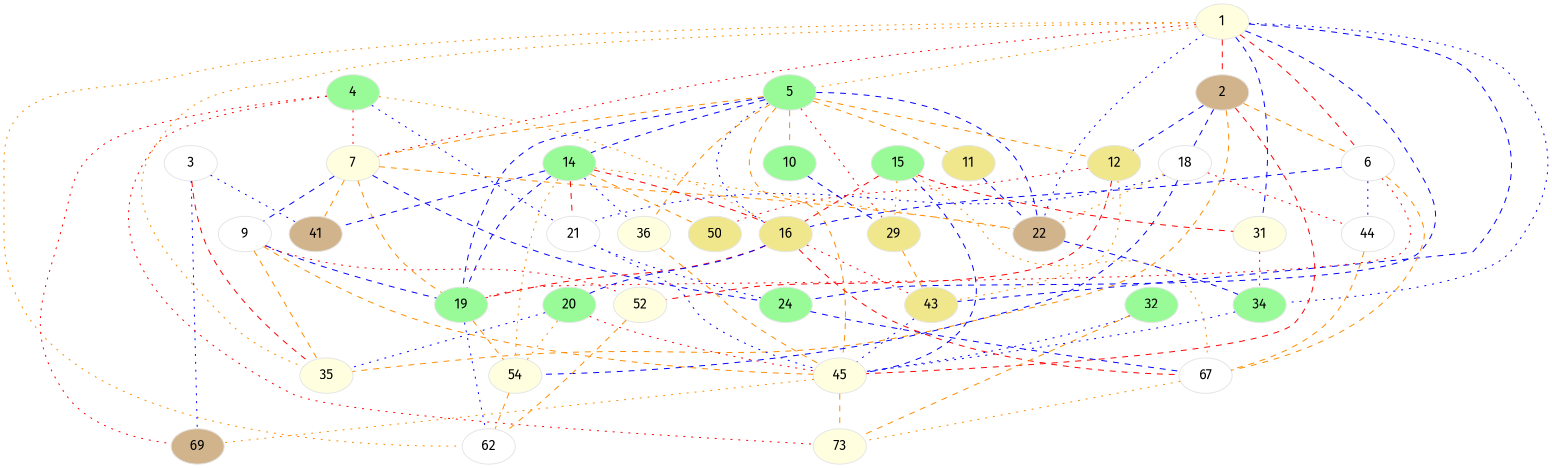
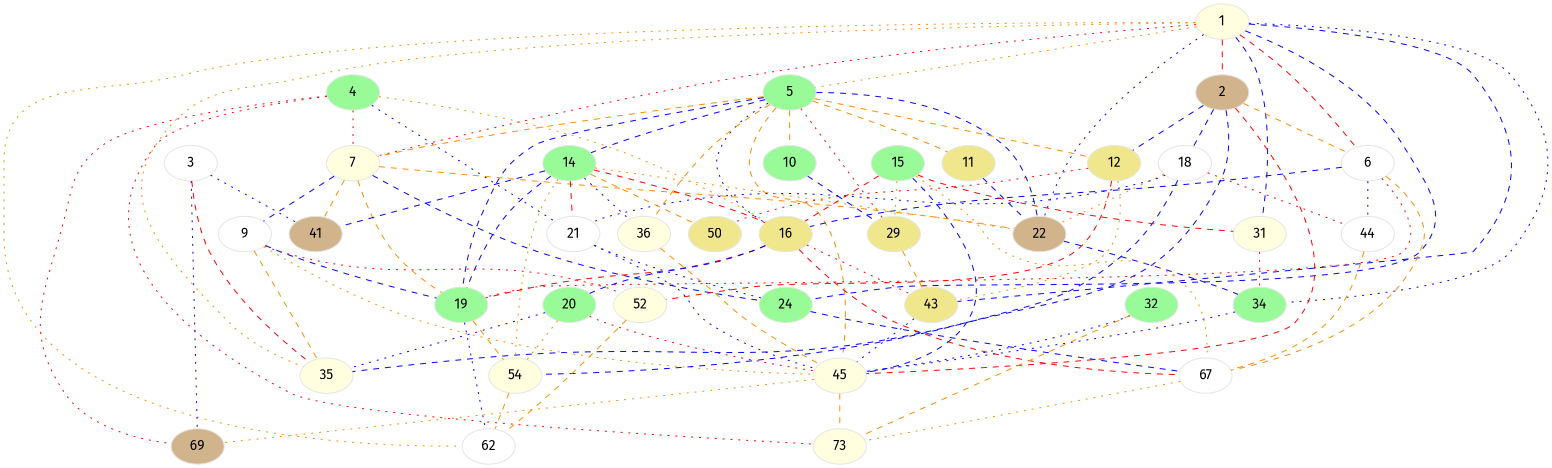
edge "9" -- "45": style dashed -> dotted
edge "2" -- "35": color darkorange -> blue
